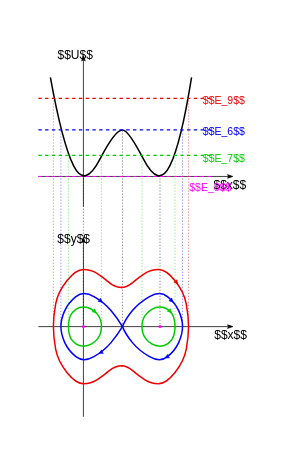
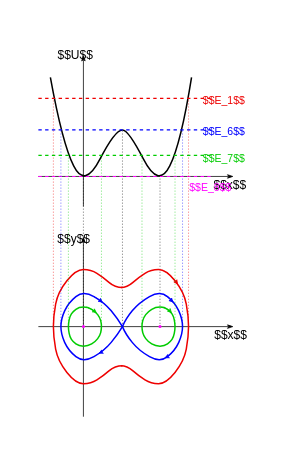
node "$$E_9$$": label "$$E_9$$" -> "$$E_1$$"
